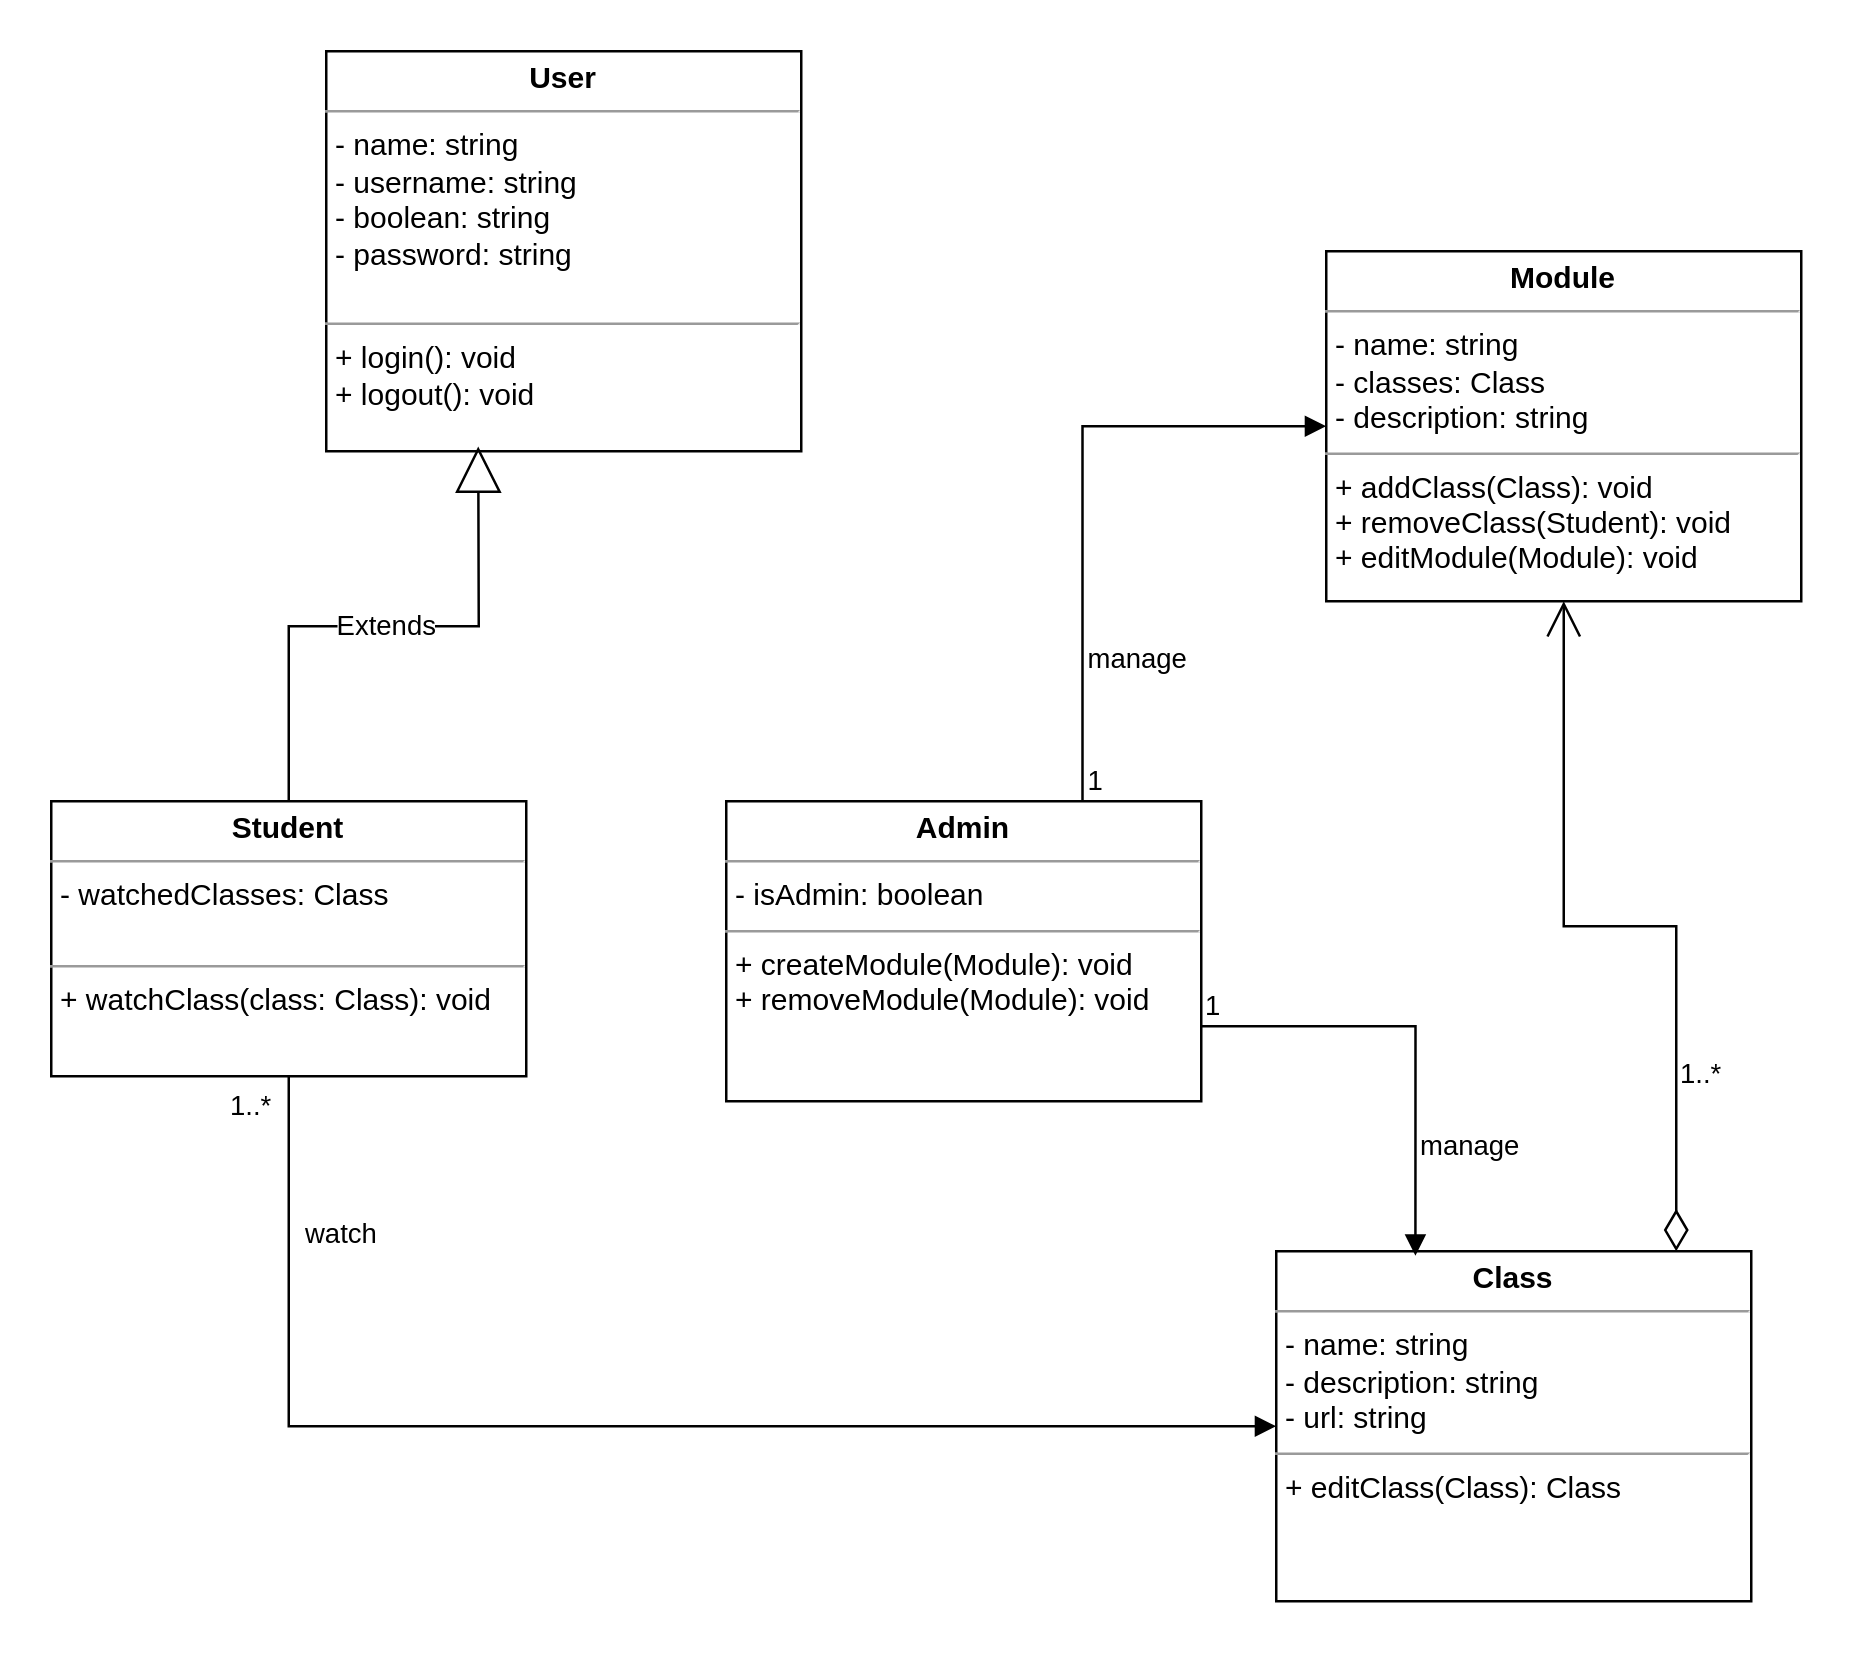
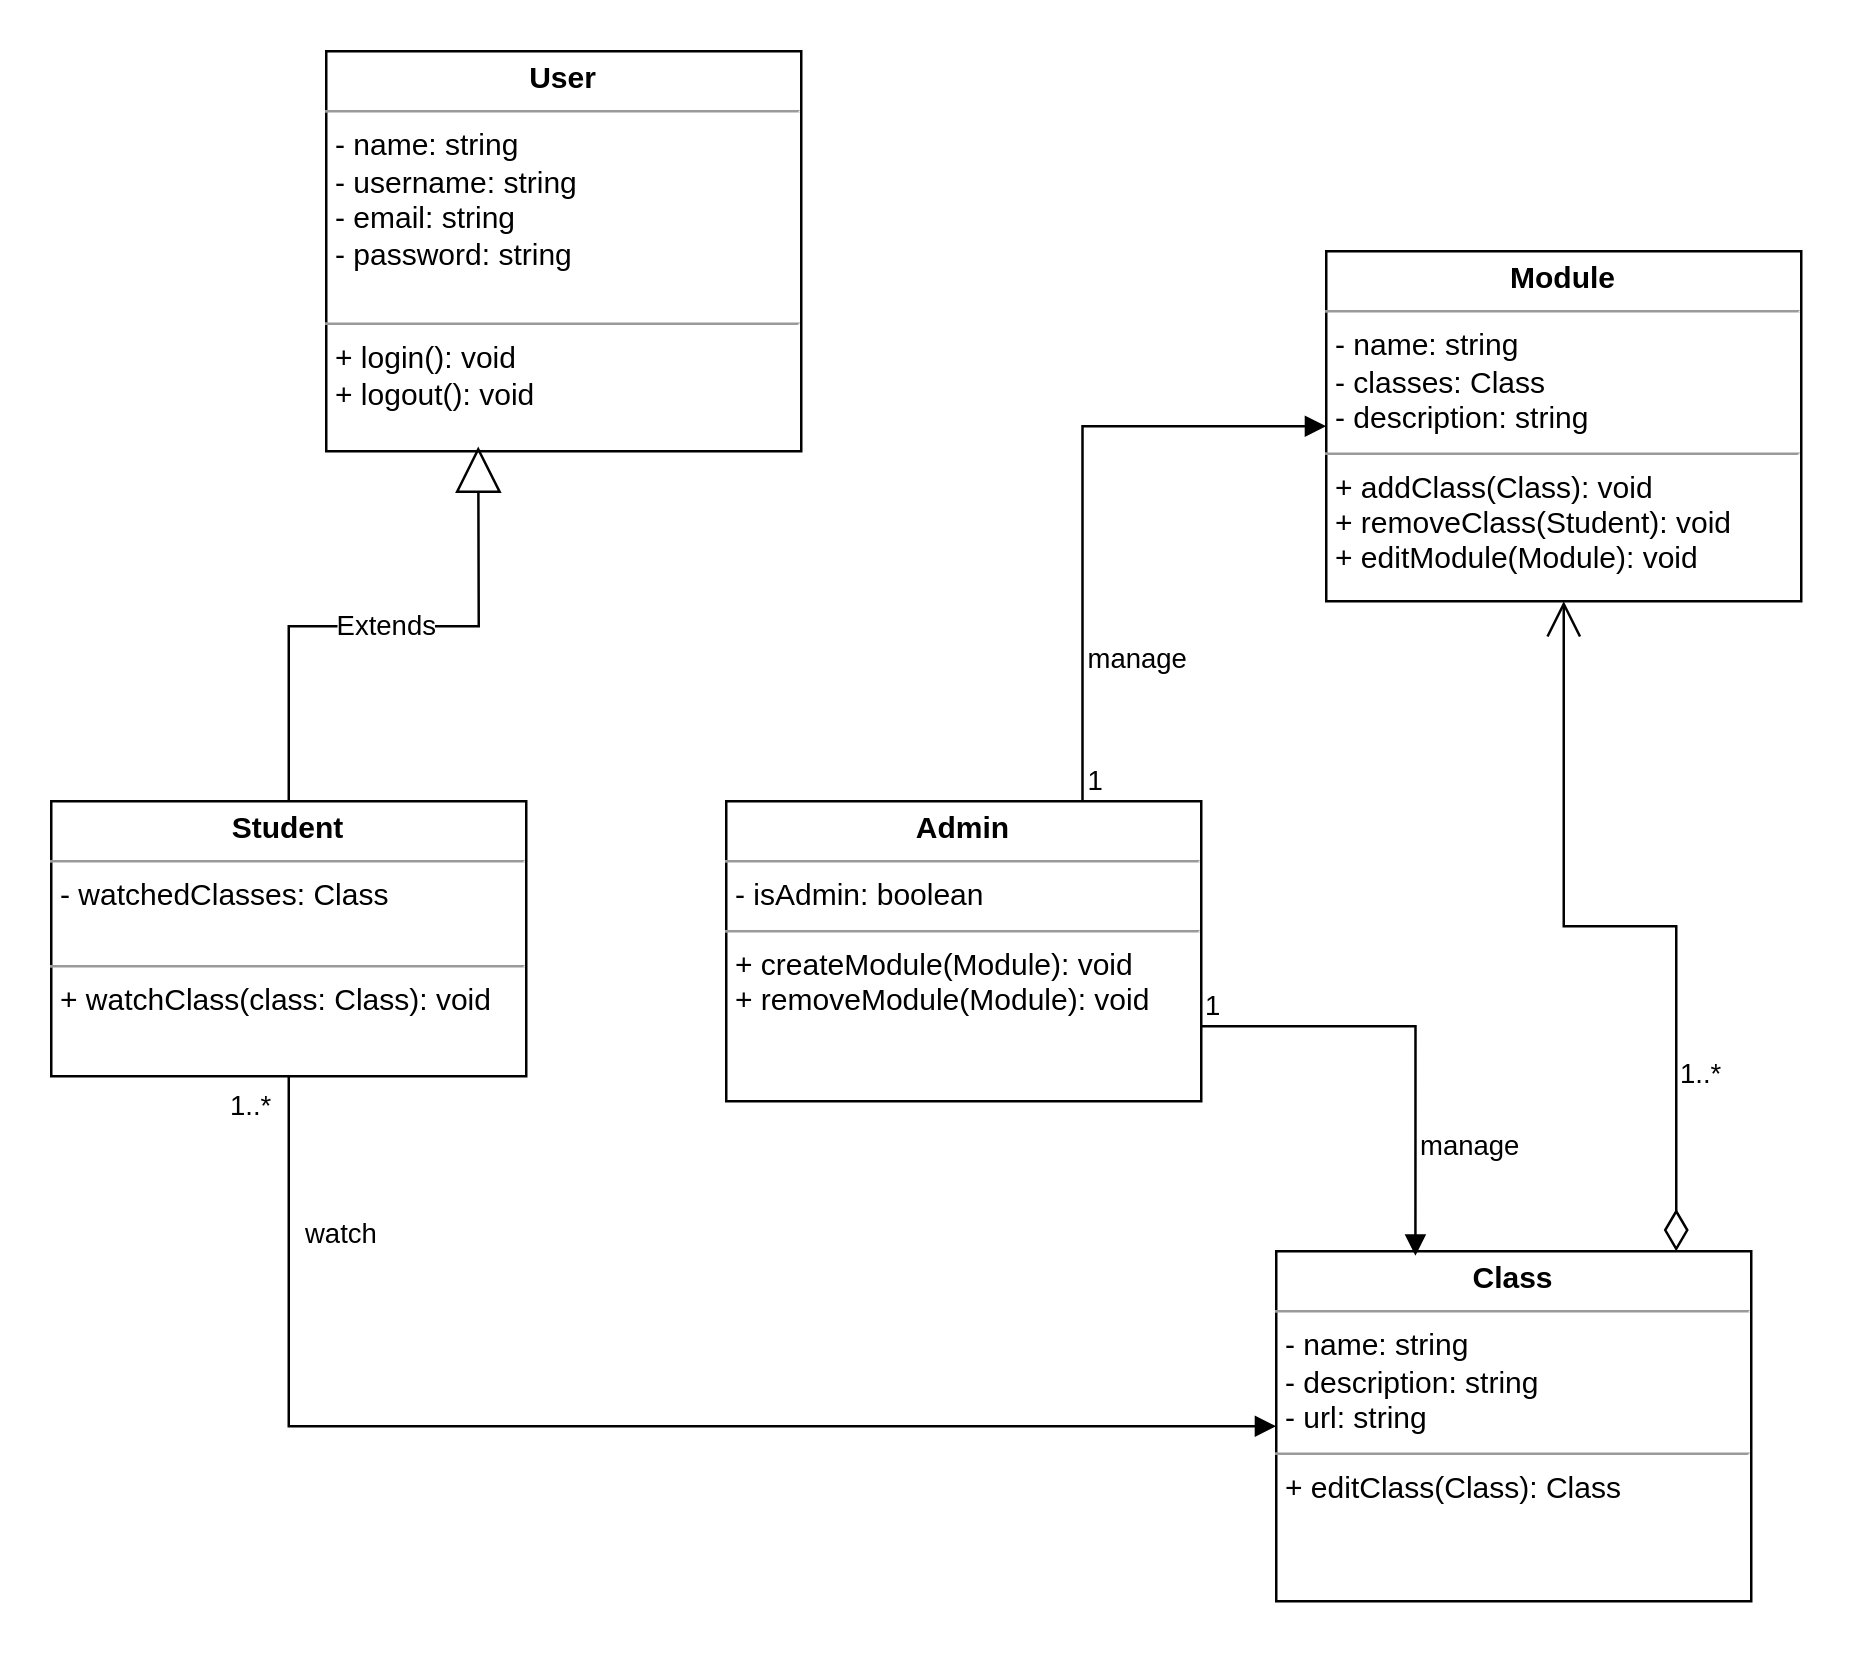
node "User - name: string - username: string - boolean: string - password: string + login(): void + logout(): void": label "User - name: string - username: string - boolean: string - password: string + login(): void + logout(): void" -> "User - name: string - username: string - email: string - password: string + login(): void + logout(): void"
